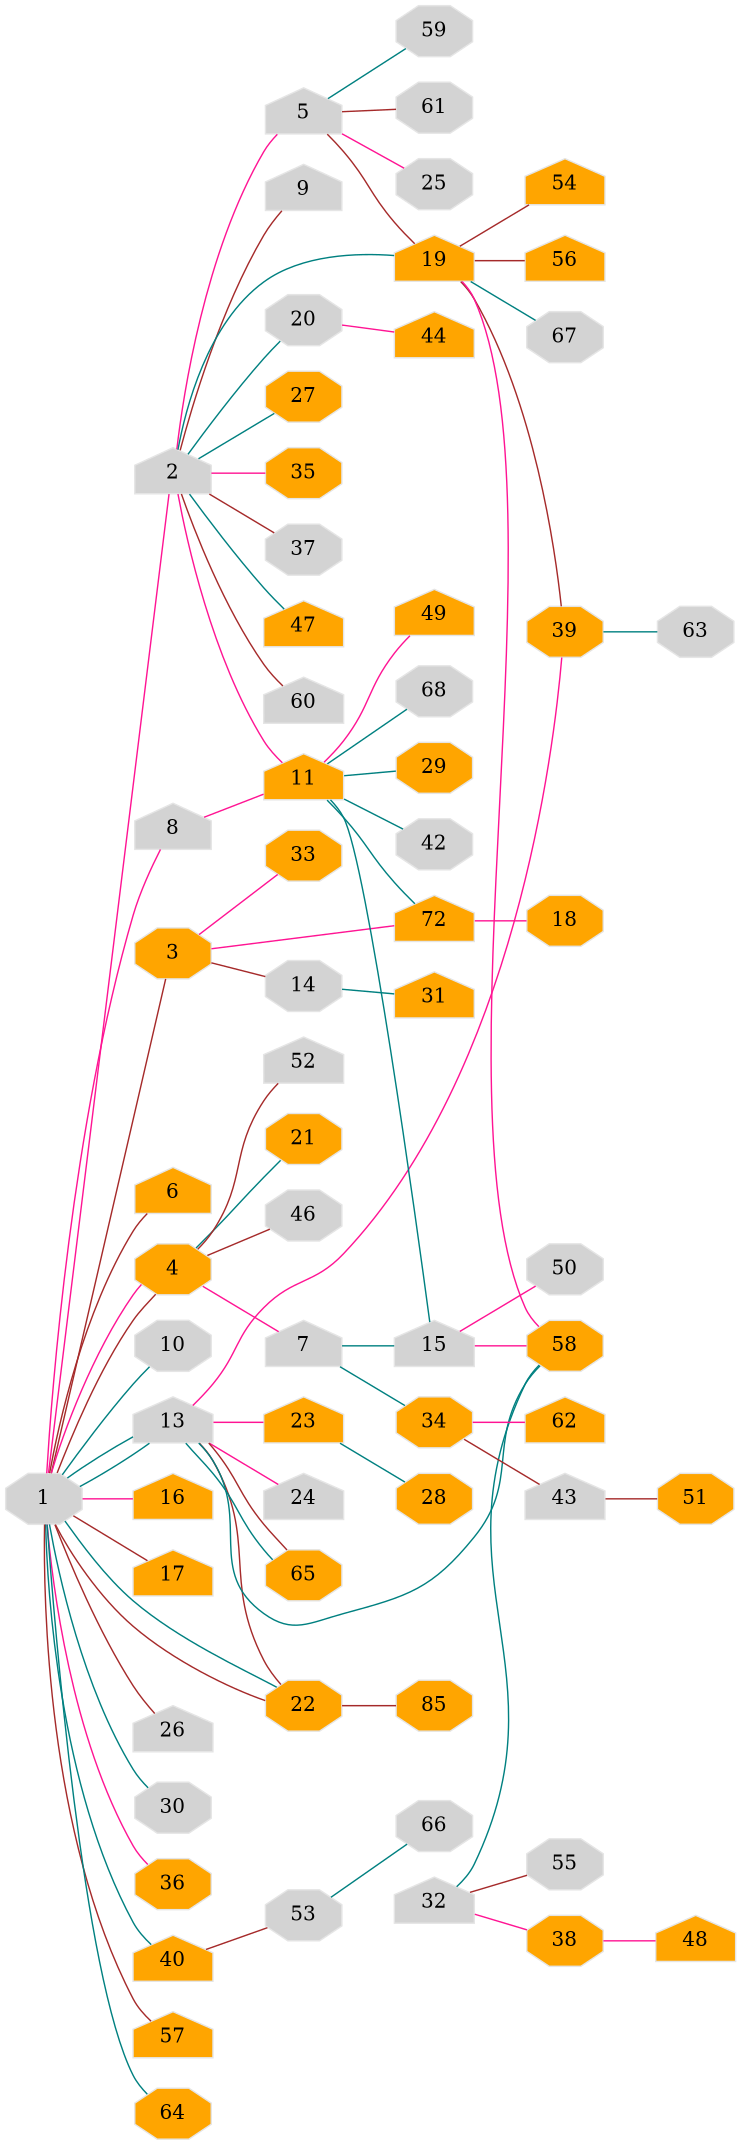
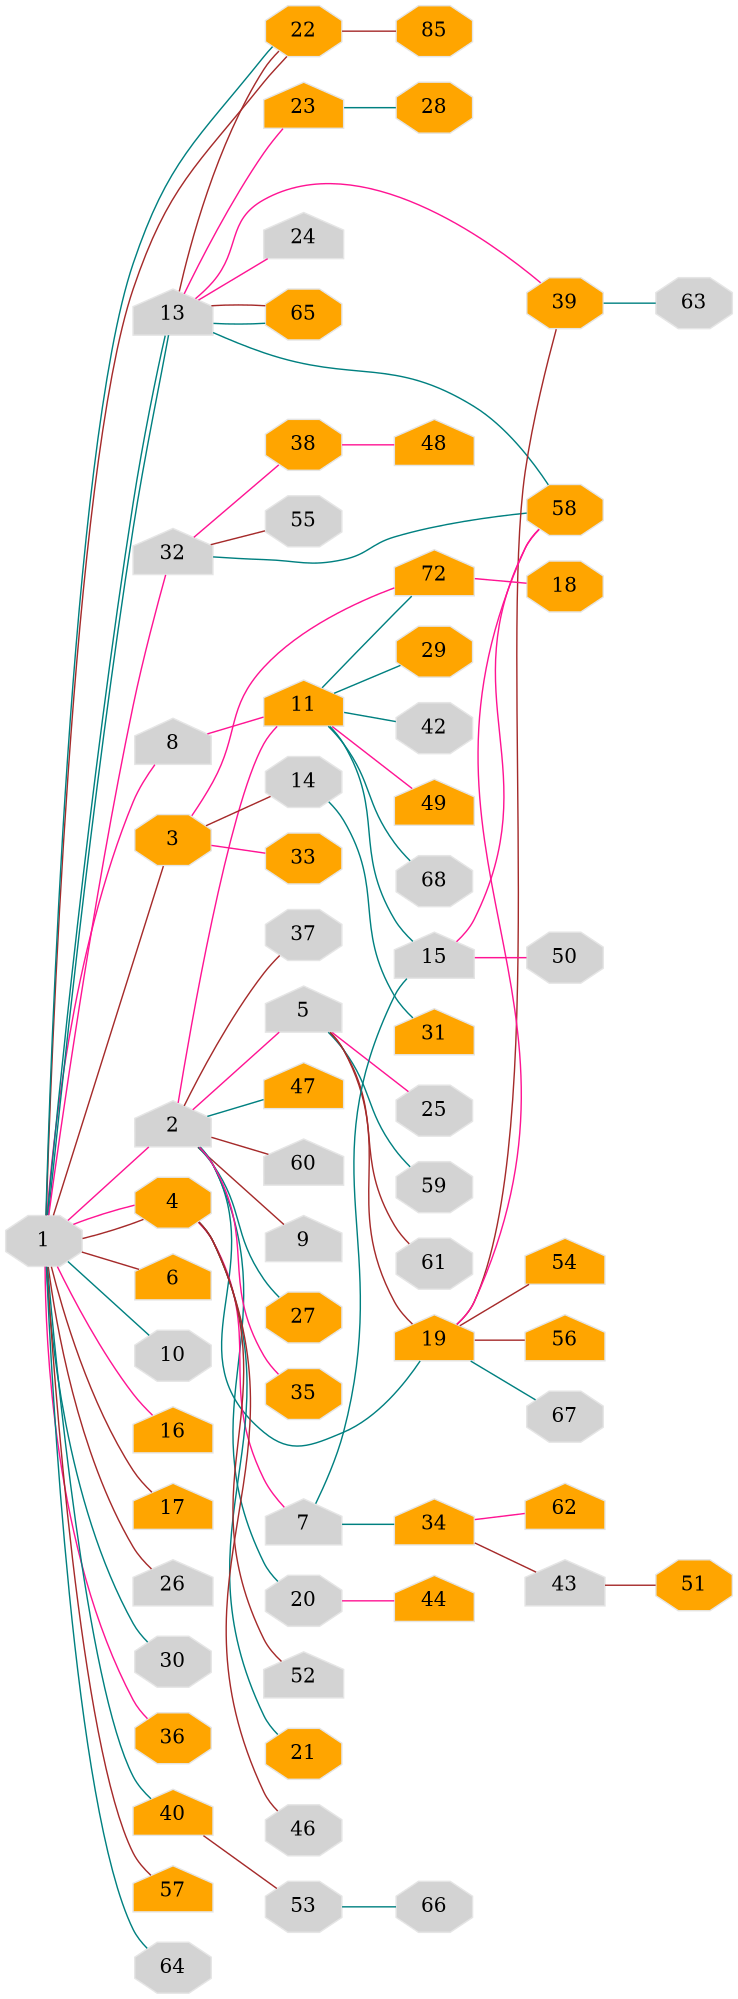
edge "32" -- "1": added
node "34": shape octagon -> house
node "64": fillcolor orange -> lightgrey
